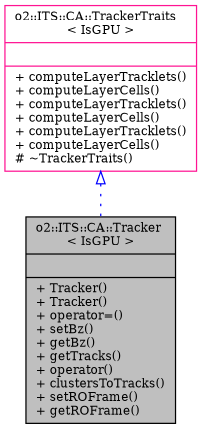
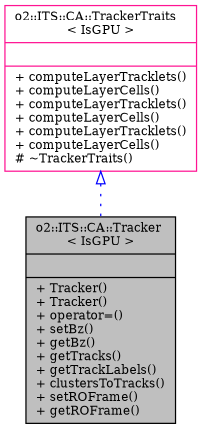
node "o2::ITS::CA::Tracker": text "+ operator()" -> "+ getTrackLabels()"
